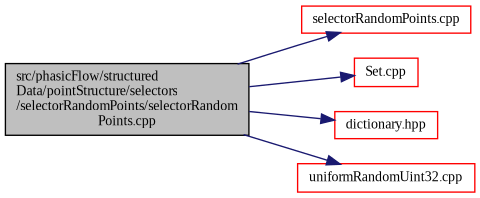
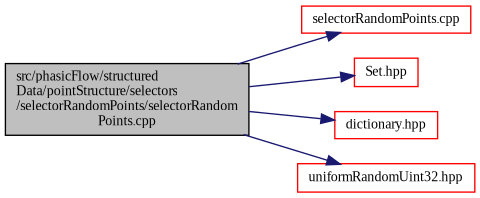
node "Set.cpp": label "Set.cpp" -> "Set.hpp"
node "uniformRandomUint32.cpp": label "uniformRandomUint32.cpp" -> "uniformRandomUint32.hpp"
